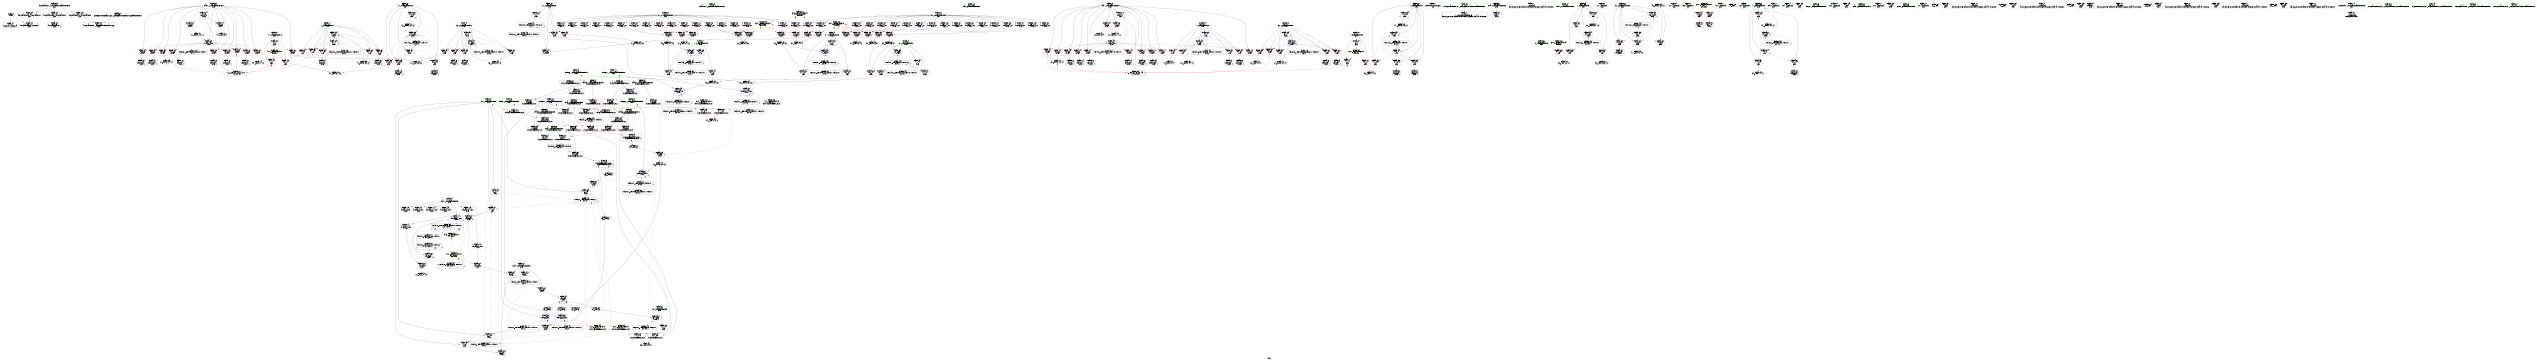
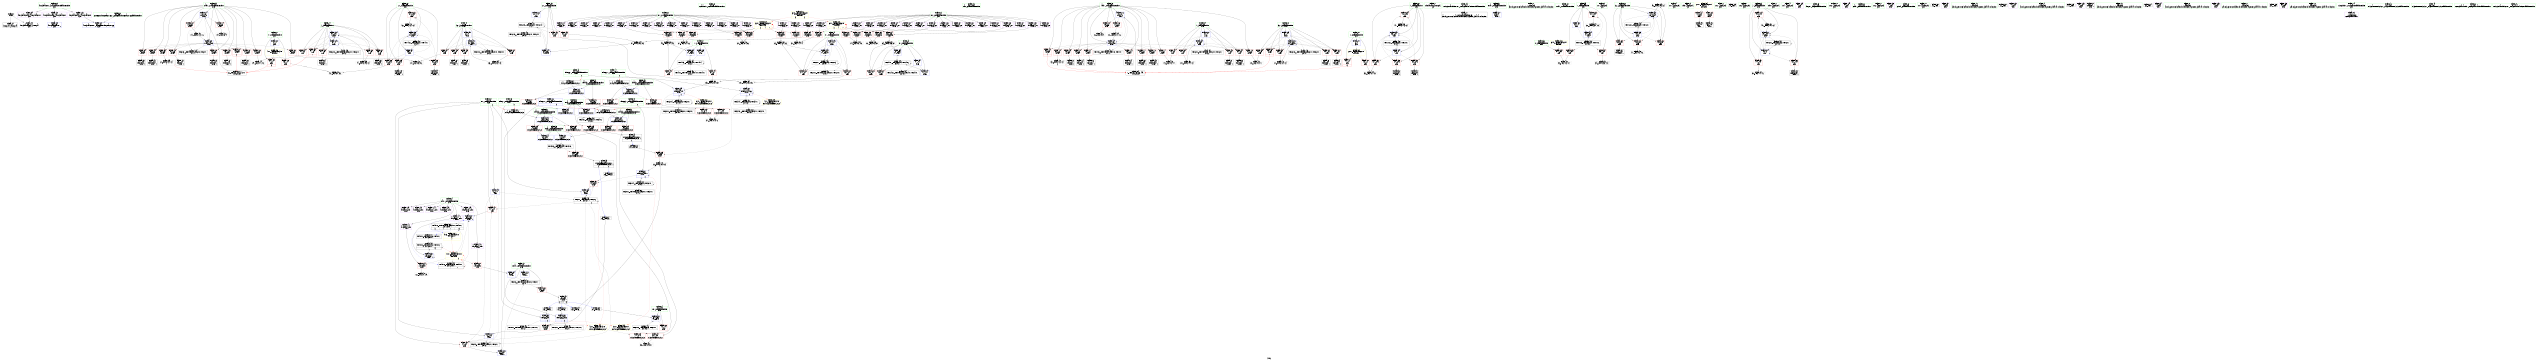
node "NodeID: 34": text "_Z1fii" -> "_Z3fii"
